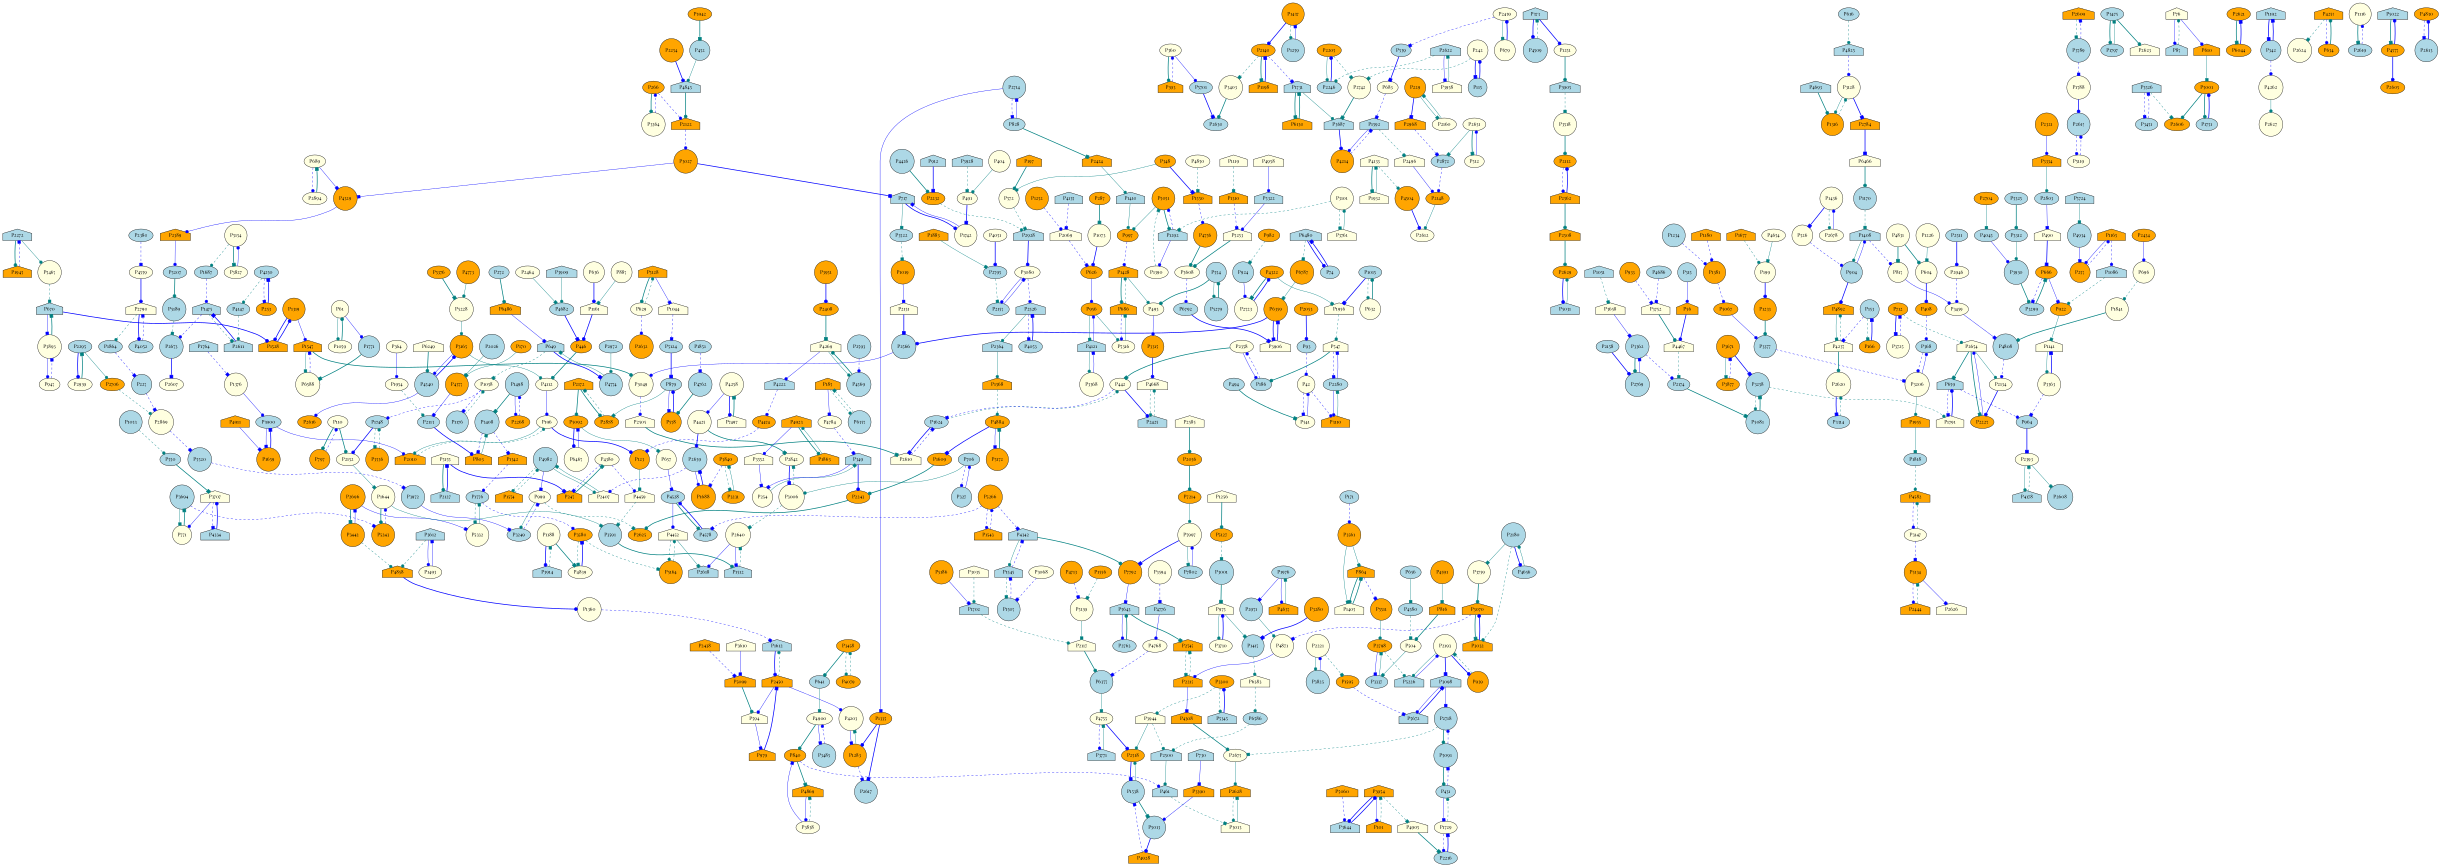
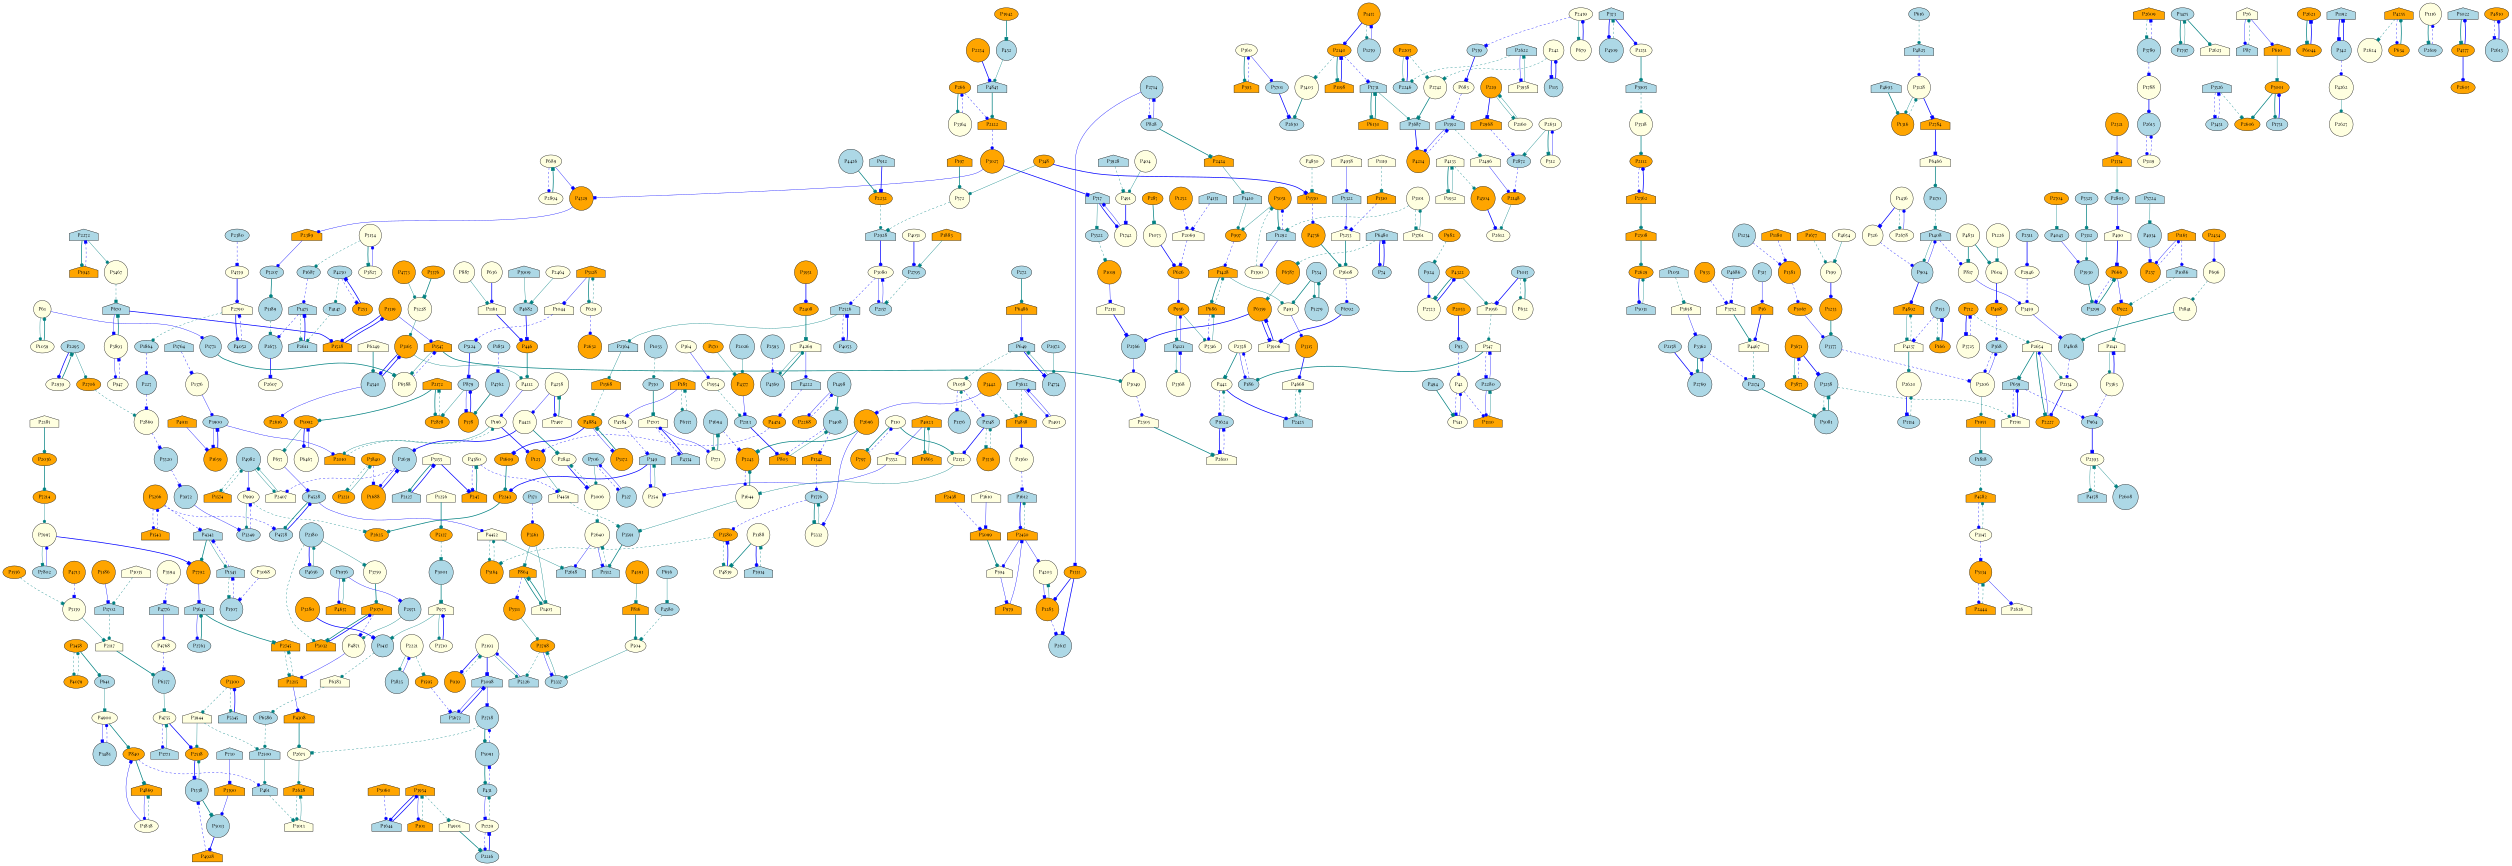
edge "P3165" -> "P4540": style solid -> bold
edge "P1776" -> "P5332": style dashed -> bold
edge "P2696" -> "P3442": now "P2696" -> "P5243"
edge "P979" -> "P2450": style bold -> solid
